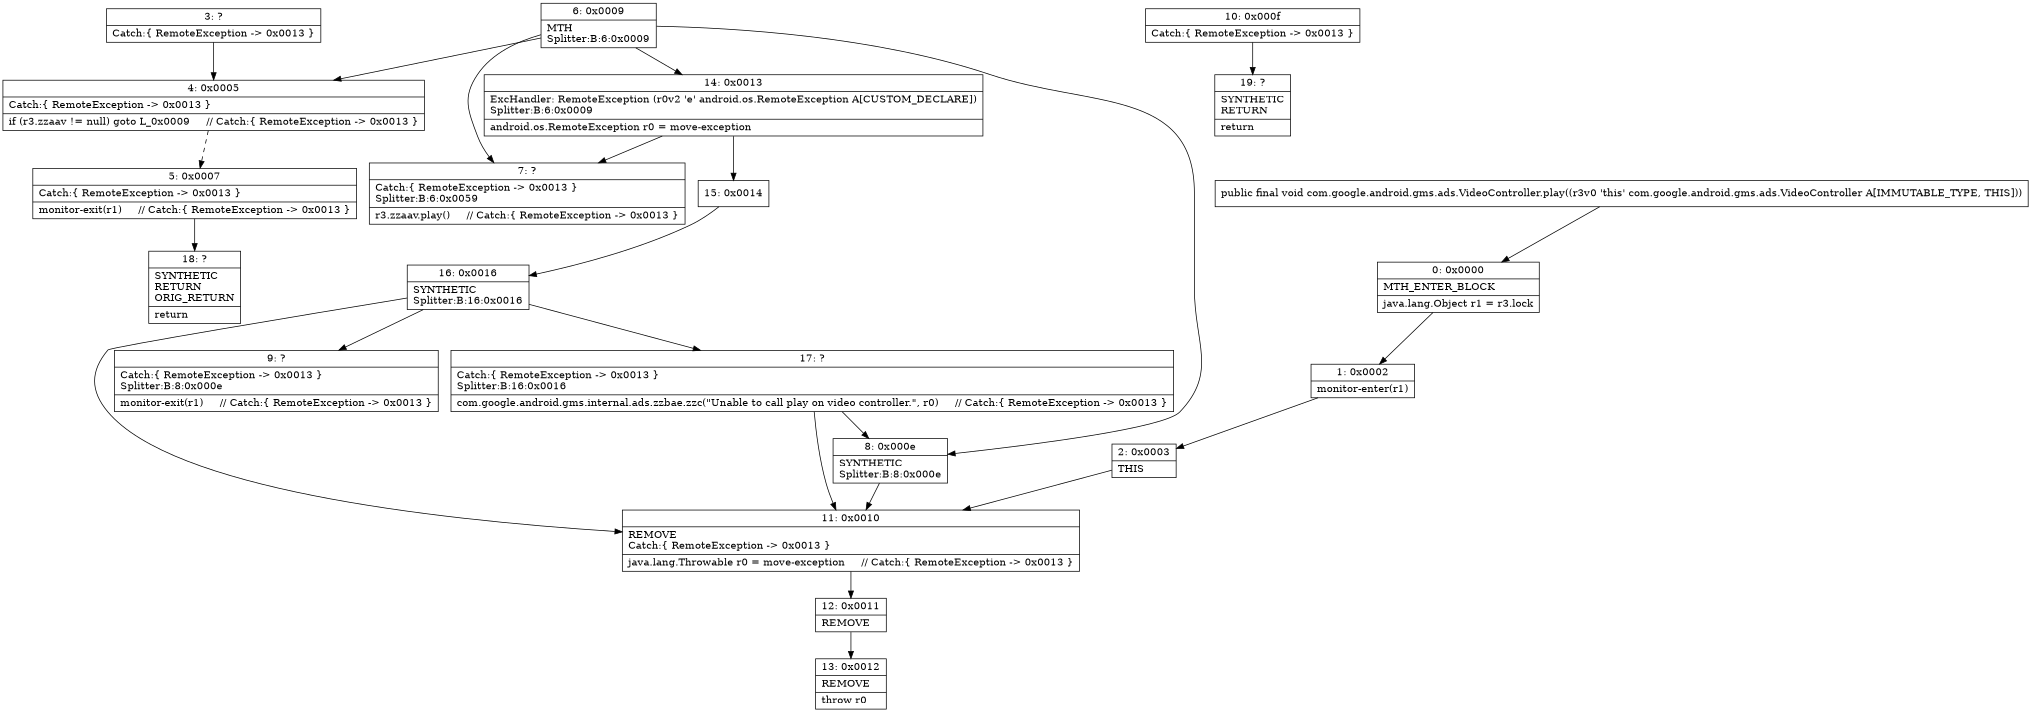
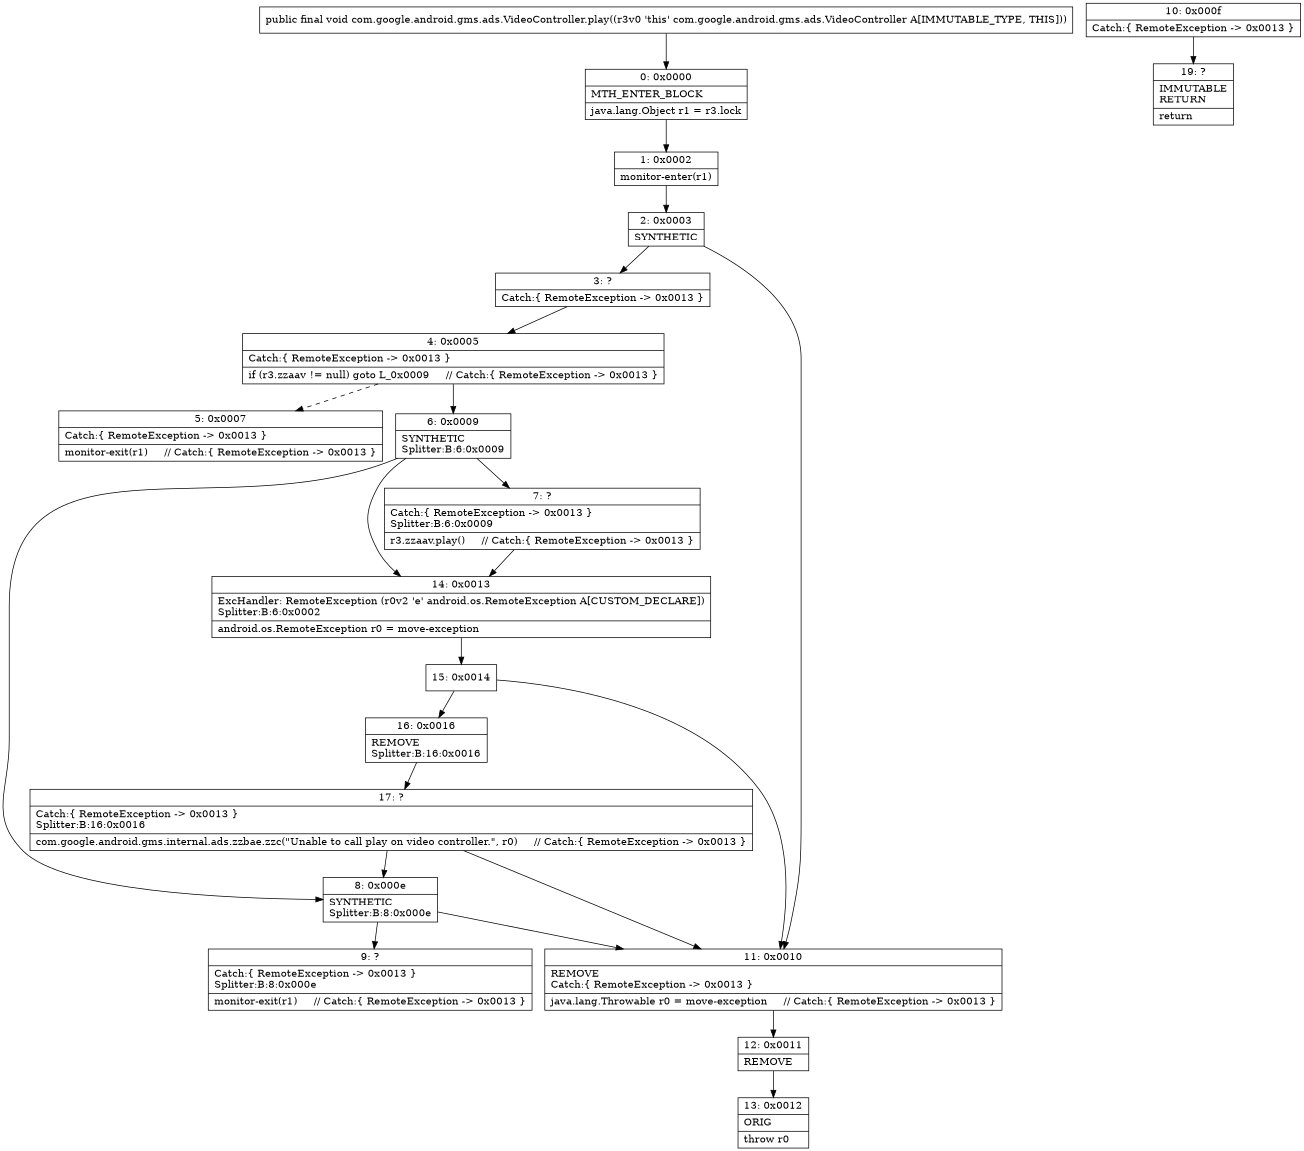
node "6: 0x0009": text "MTH" -> "SYNTHETIC"
edge "6: 0x0009" -> "4: 0x0005": reversed
node "19: ?": text "SYNTHETIC" -> "IMMUTABLE"
node "14: 0x0013": text "Splitter:B:6:0x0009" -> "Splitter:B:6:0x0002"
edge "14: 0x0013" -> "7: ?": reversed
node "7: ?": text "Splitter:B:6:0x0059" -> "Splitter:B:6:0x0009"
edge "2: 0x0003" -> "3: ?": added
node "18: ?": removed
node "16: 0x0016": text "SYNTHETIC" -> "REMOVE"
edge "16: 0x0016" -> "9: ?": now "8: 0x000e" -> "9: ?"
edge "16: 0x0016" -> "11: 0x0010": now "15: 0x0014" -> "11: 0x0010"
node "2: 0x0003": text "THIS" -> "SYNTHETIC"
node "13: 0x0012": text "REMOVE" -> "ORIG"
